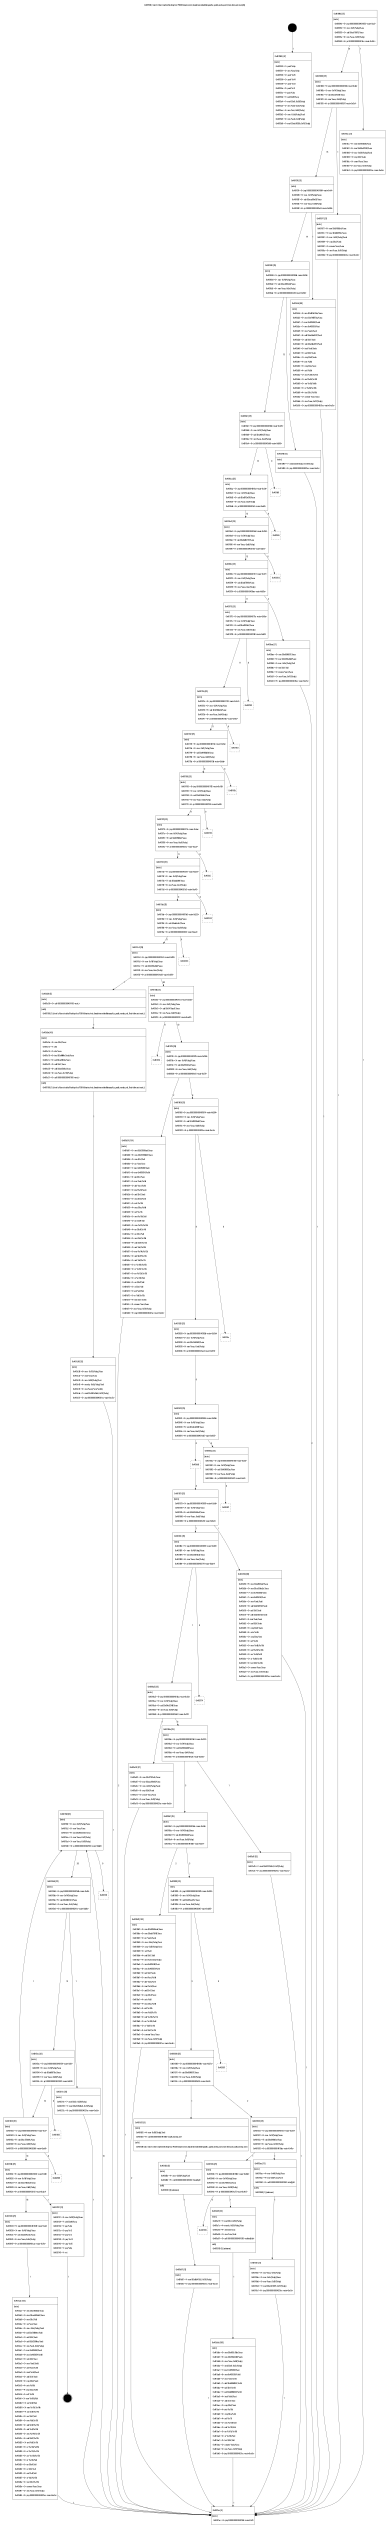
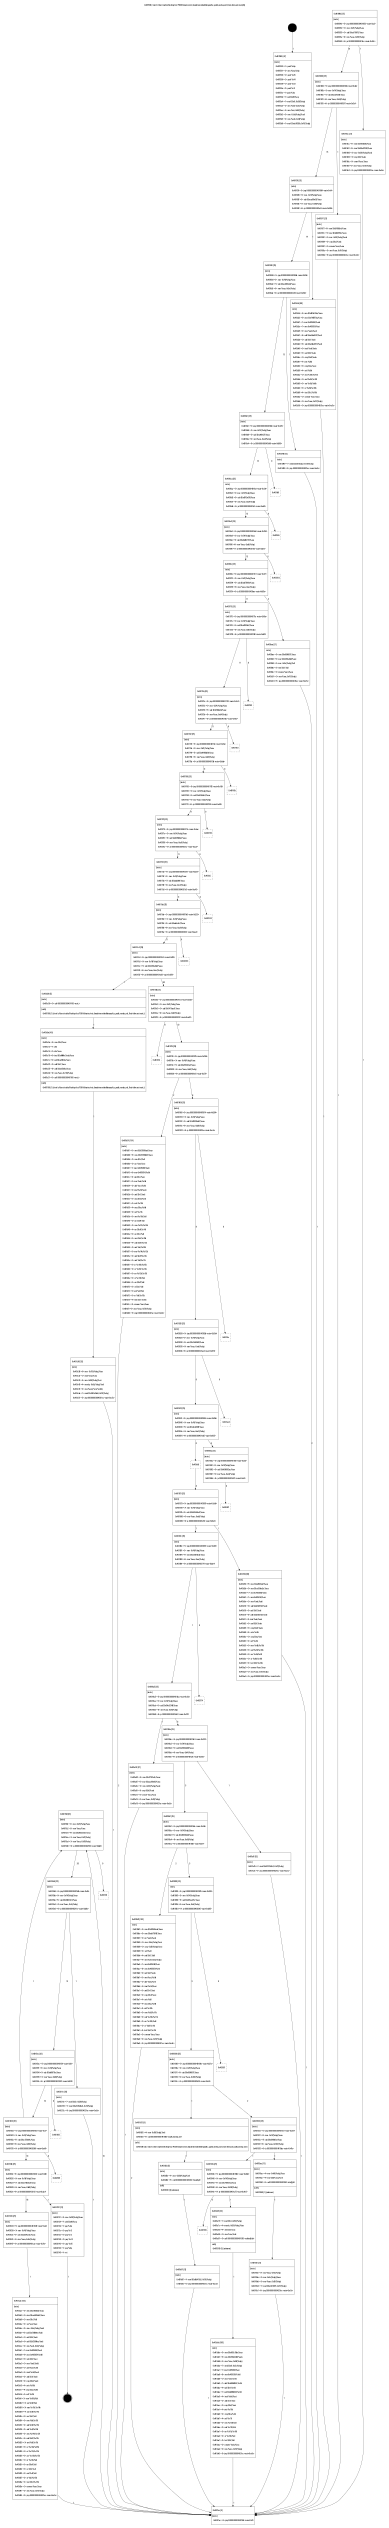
node "0x401ea9": added
